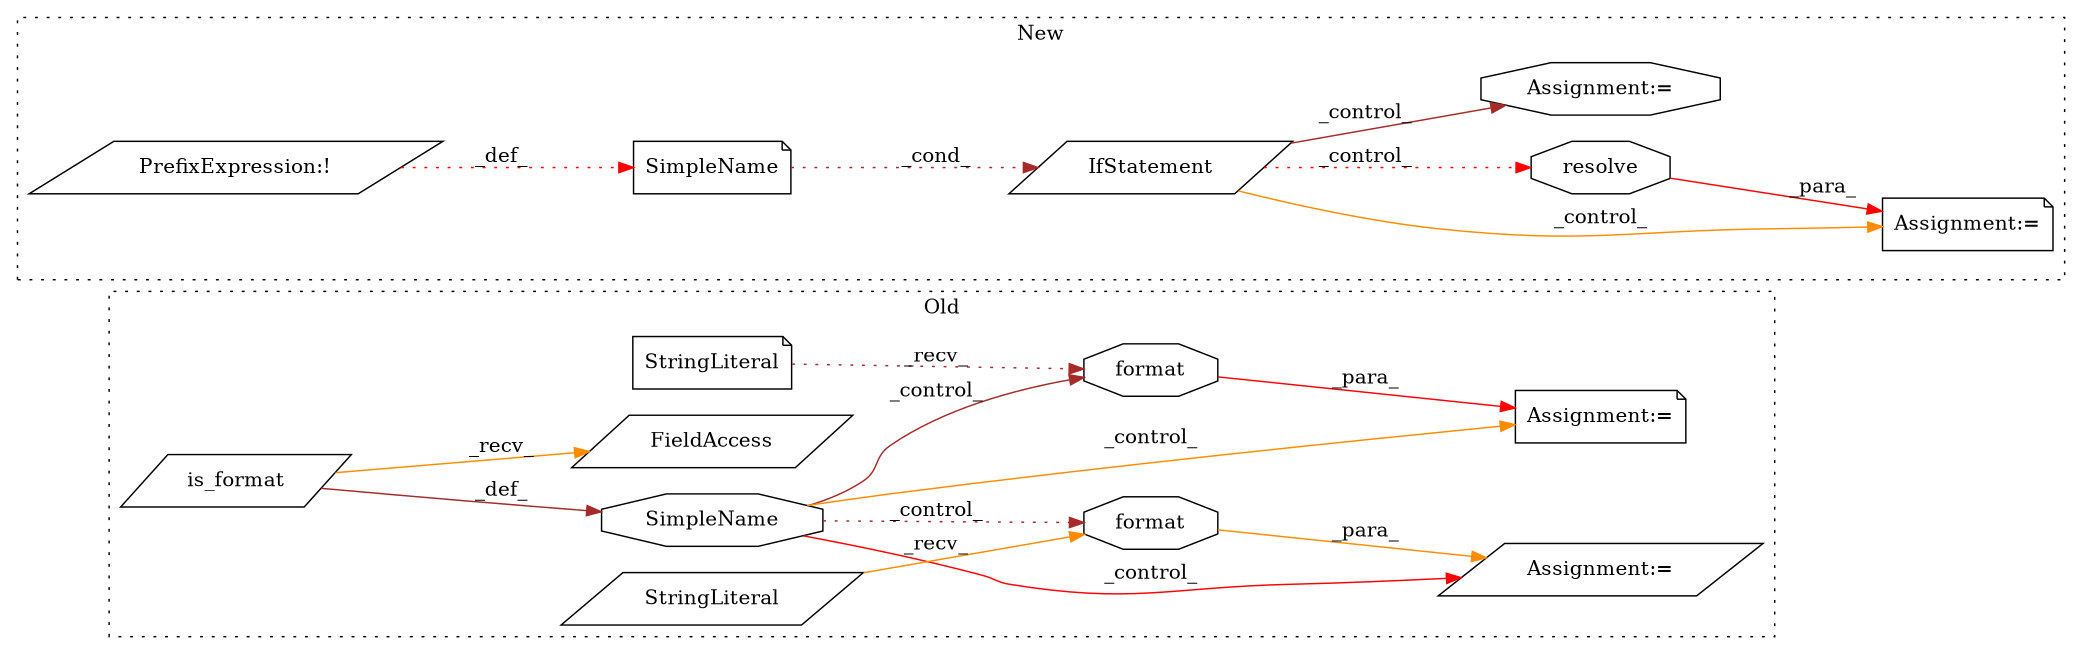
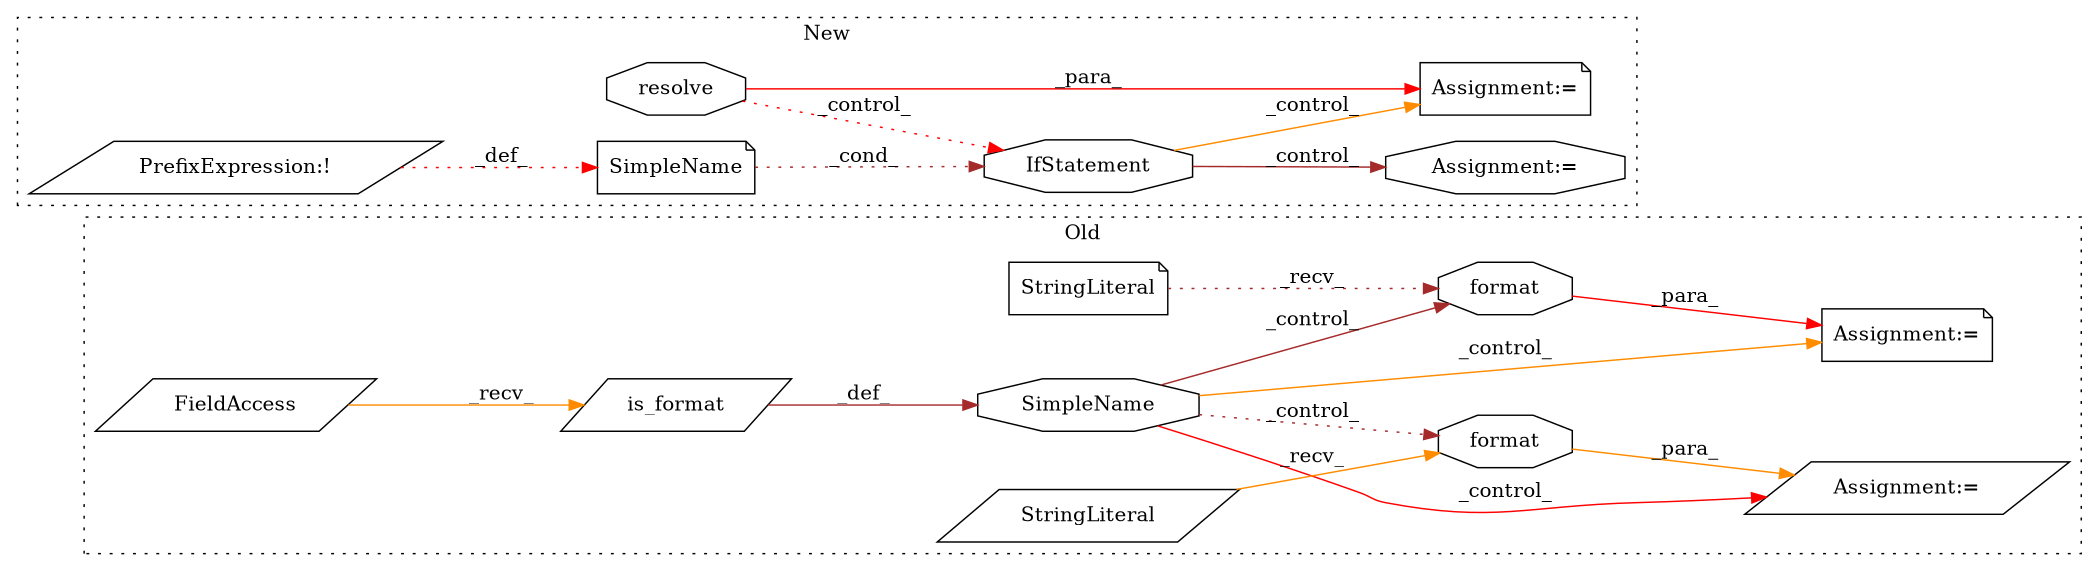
node "IfStatement": shape parallelogram -> octagon
edge "IfStatement" -> "resolve": reversed
edge "is_format" -> "FieldAccess": reversed
